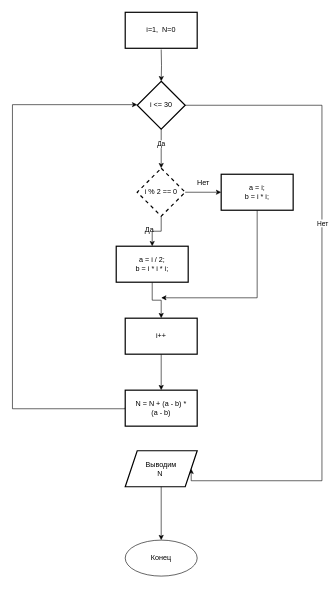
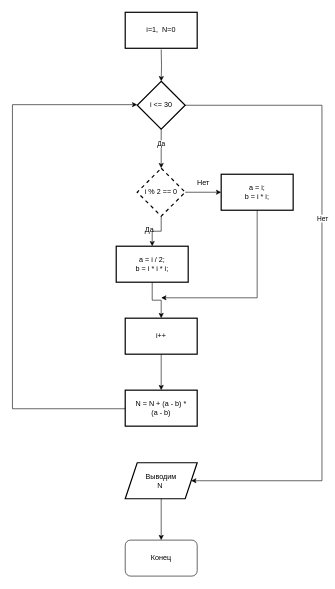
node "Выводим N": moved (161, 469) -> (161, 481)
node "Конец": shape ellipse -> rounded rectangle
